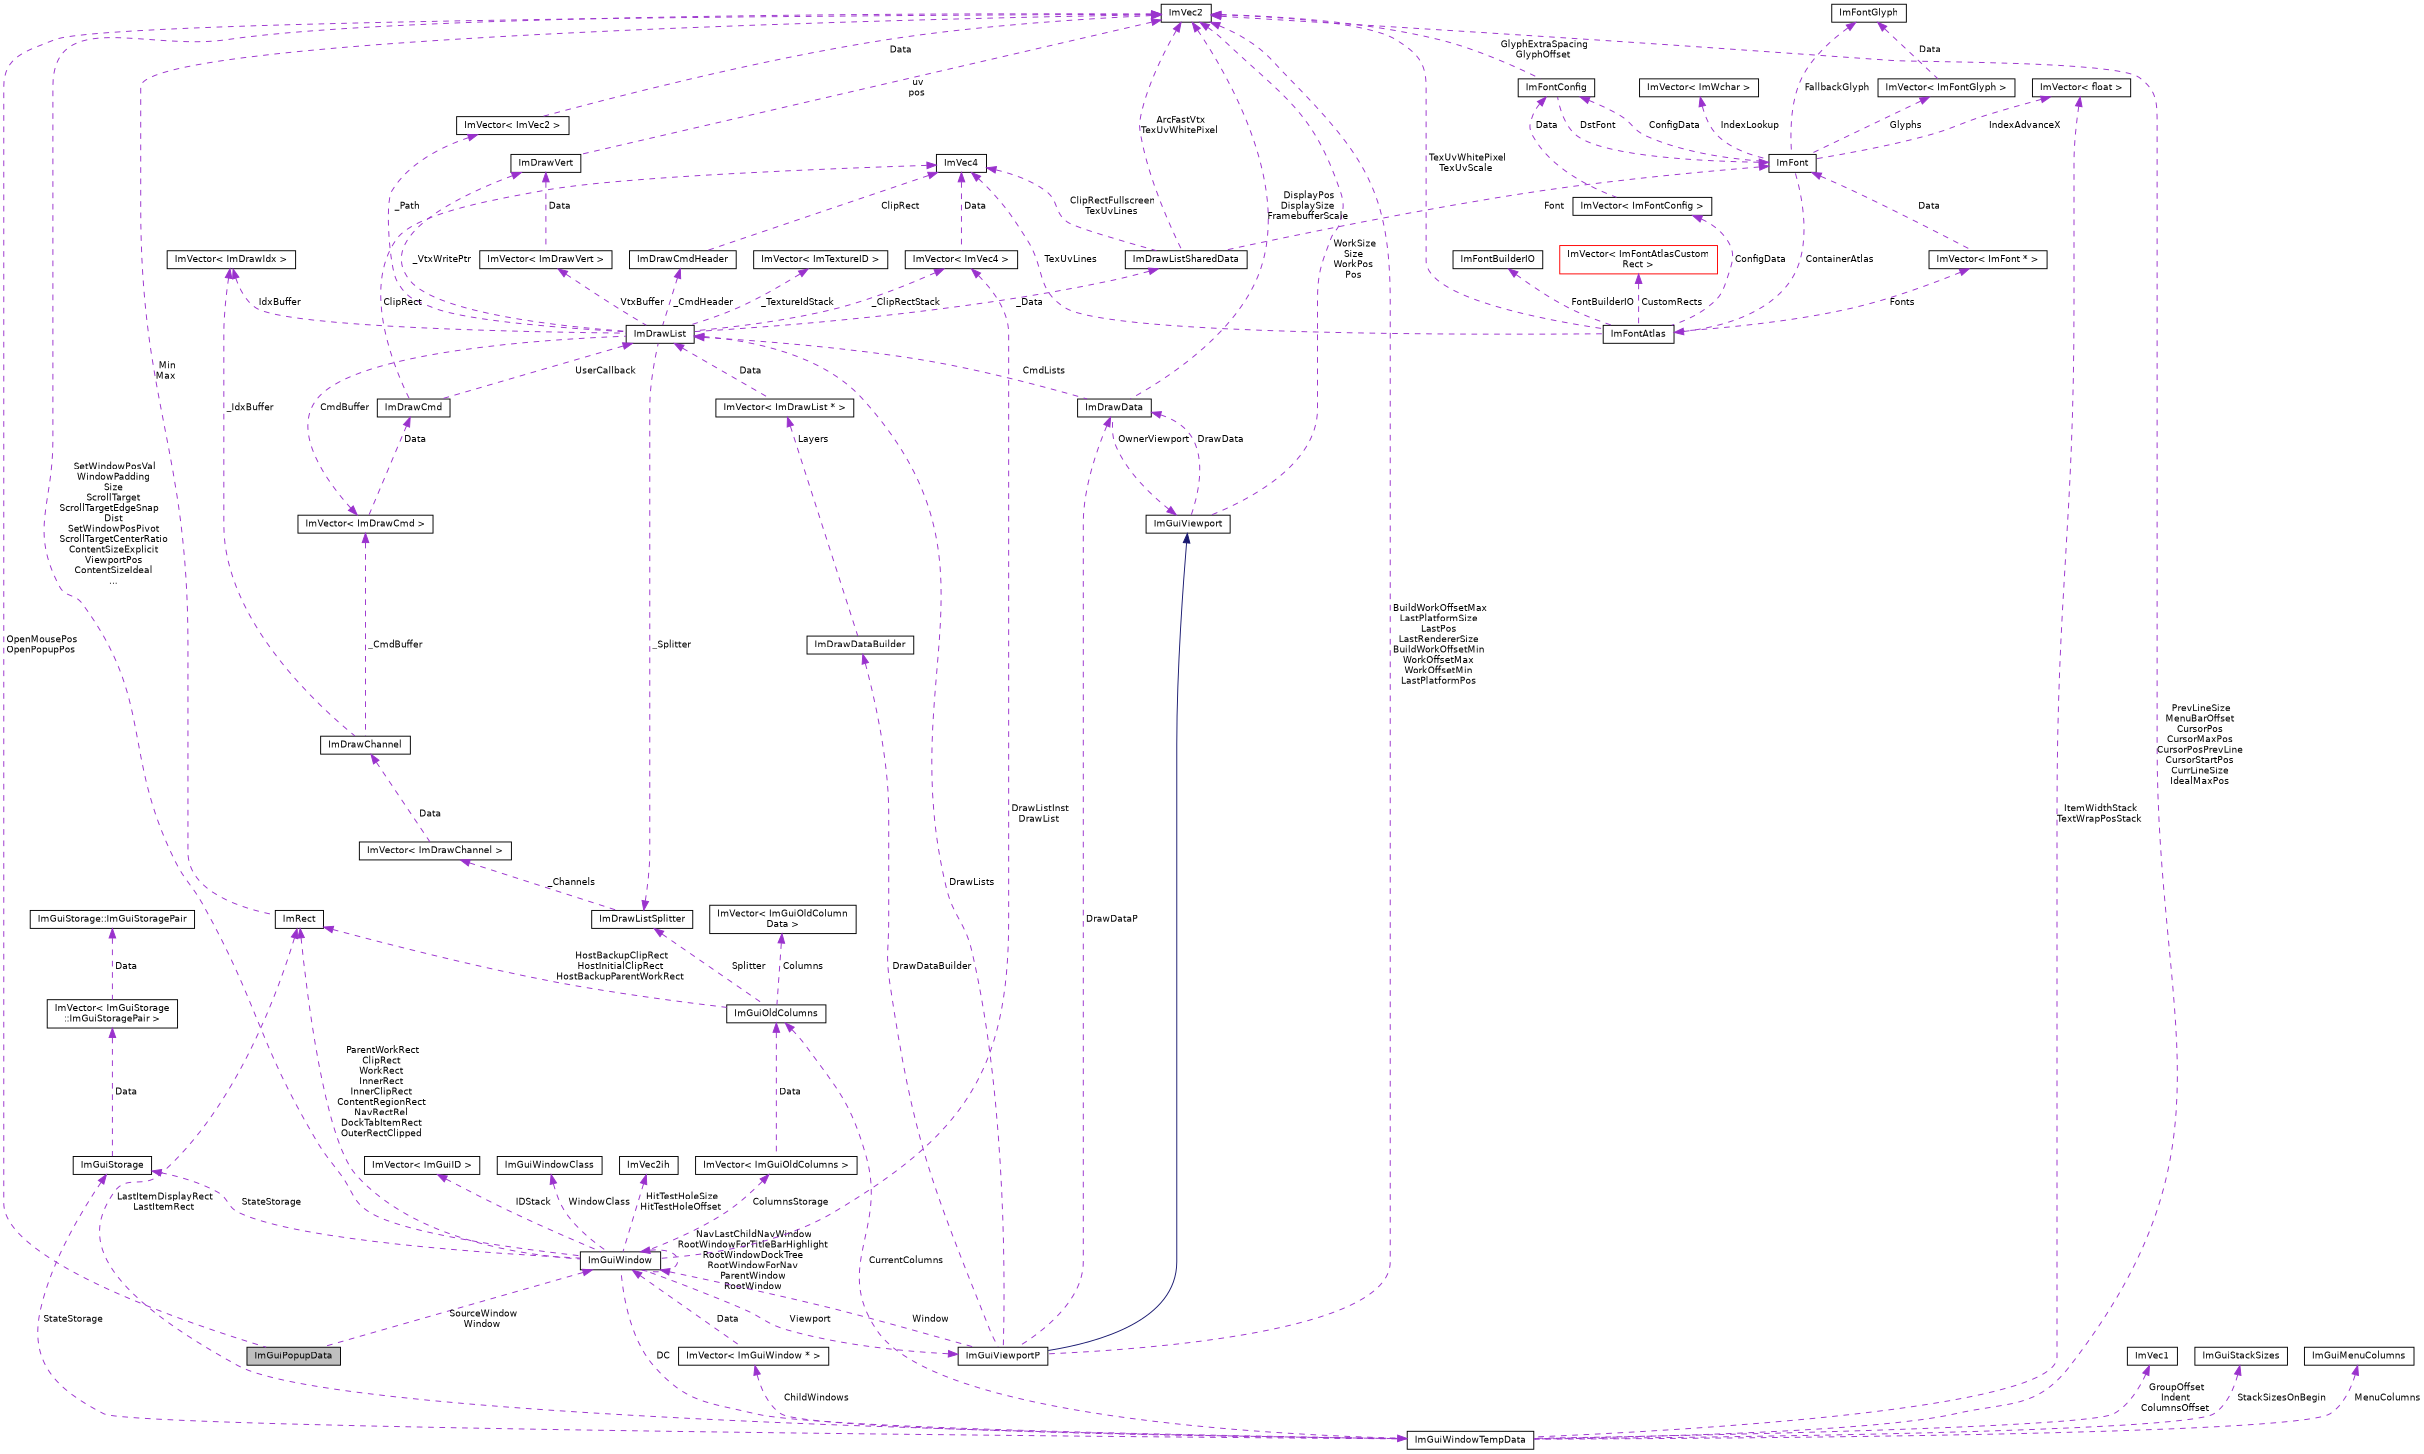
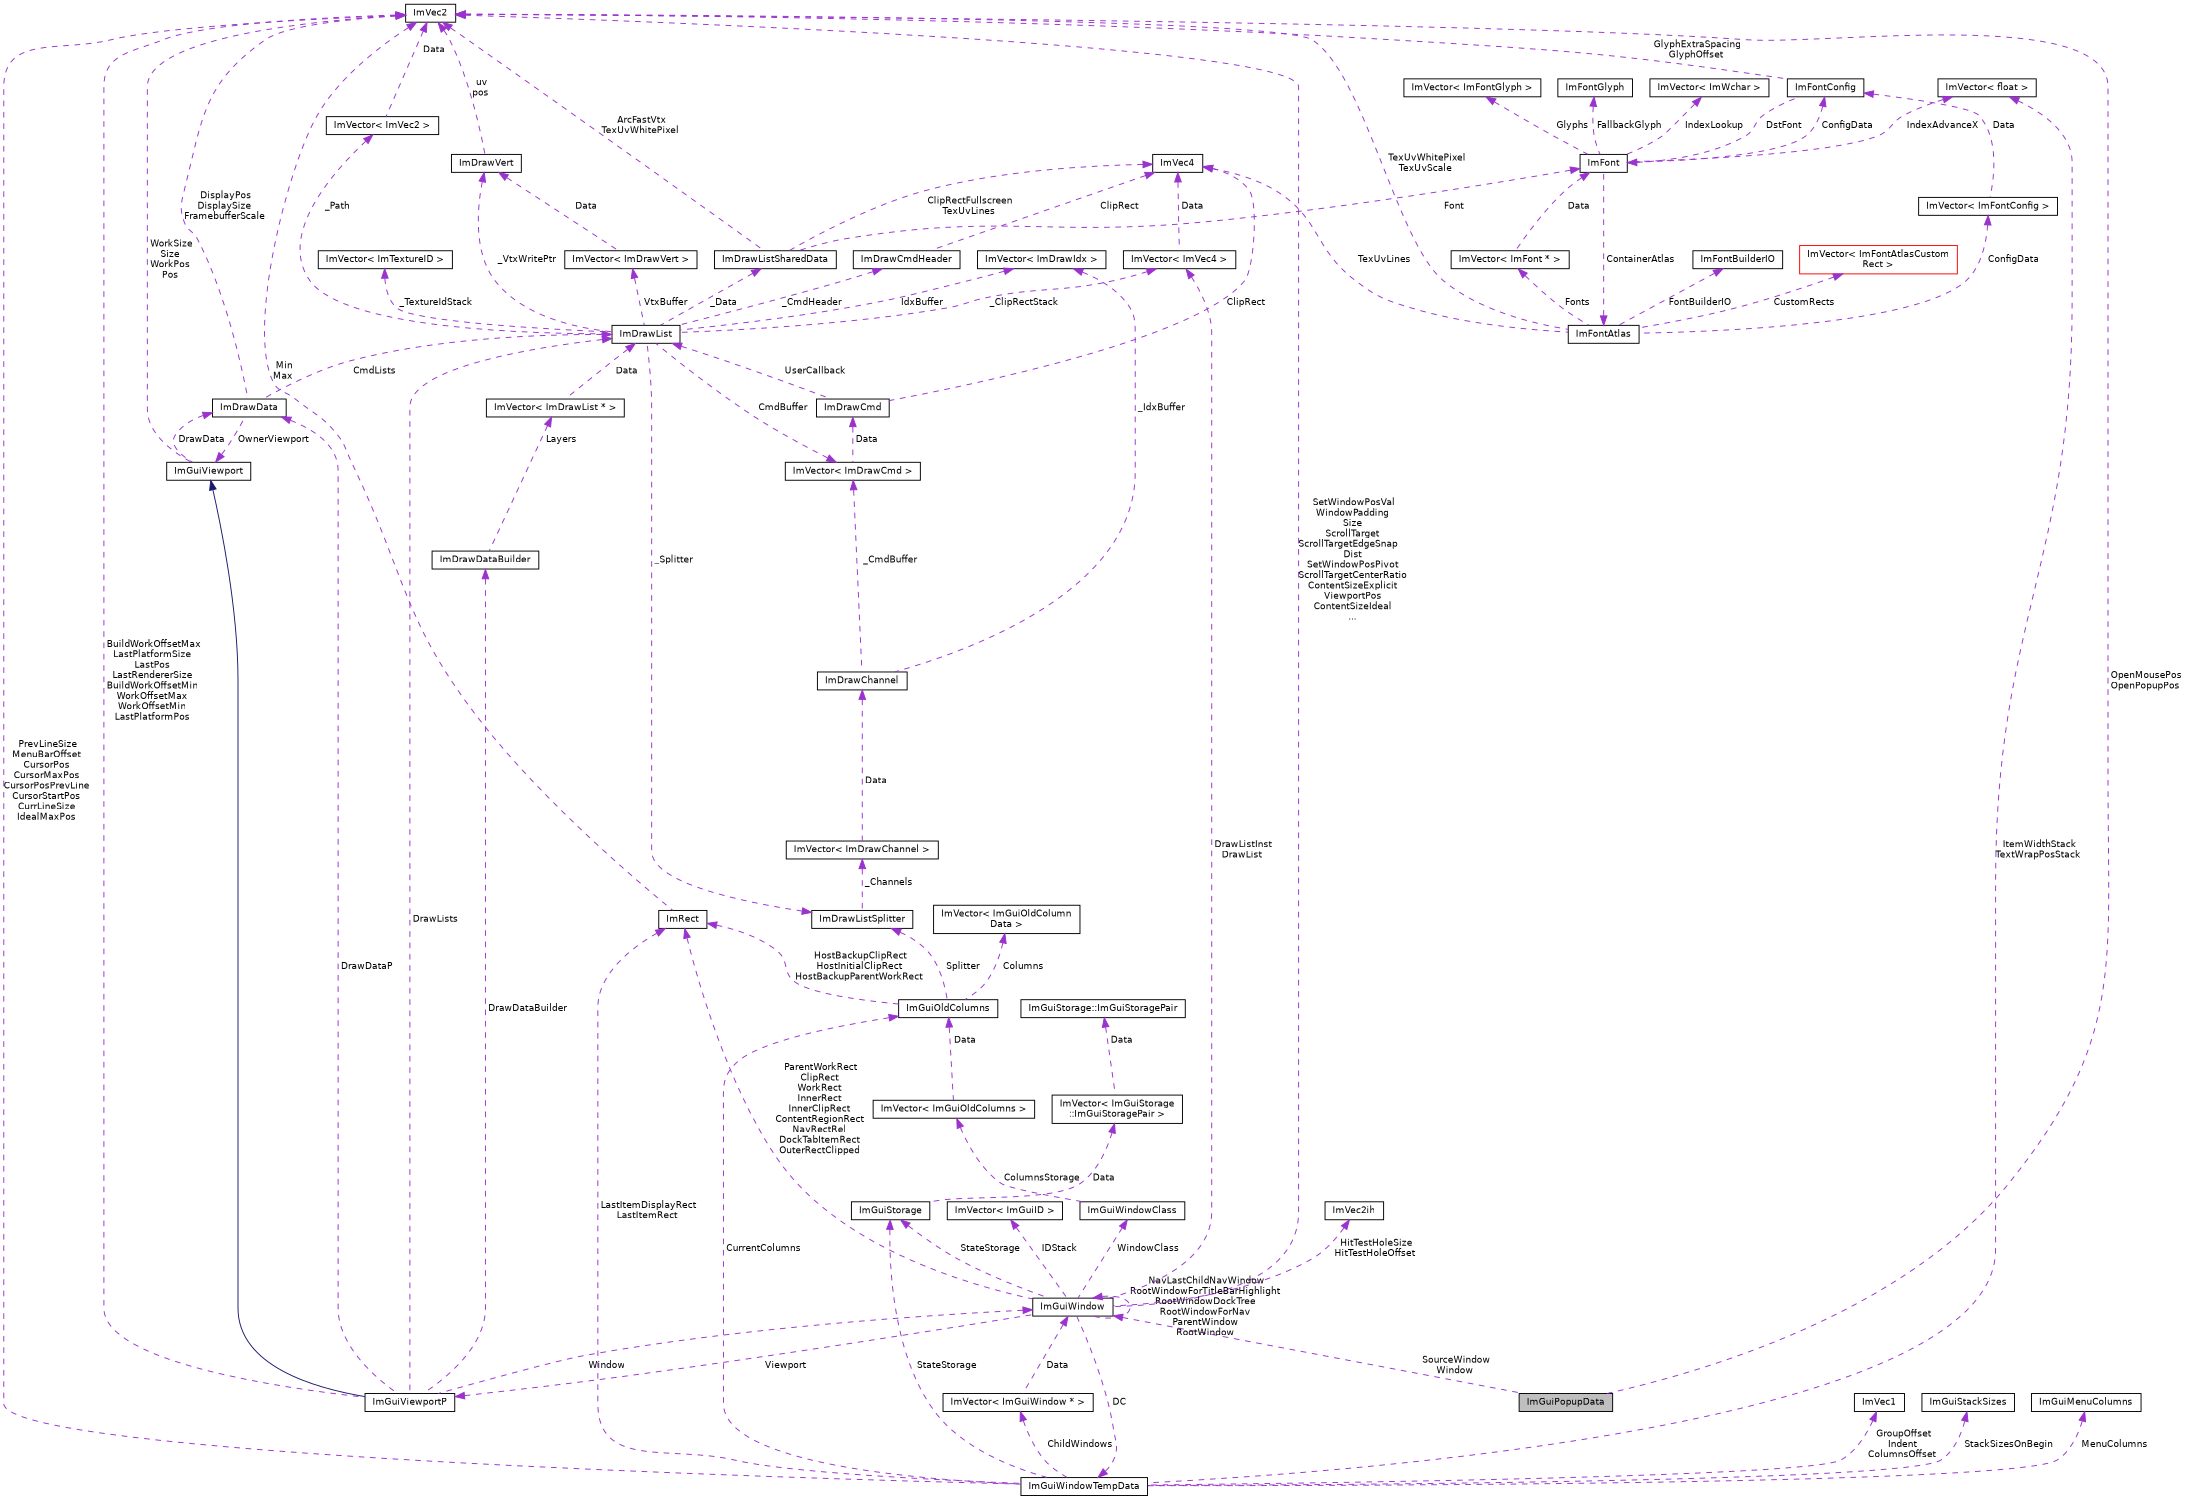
edge "ImVector< ImFontGlyph >" -> "ImFontGlyph": removed, label "Data"
edge "ImGuiWindow" -> "ImVector< ImGuiOldColumns >": now "ImGuiWindowClass" -> "ImVector< ImGuiOldColumns >"
